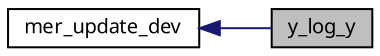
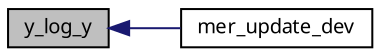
edge "y_log_y" -> "mer_update_dev": reversed
